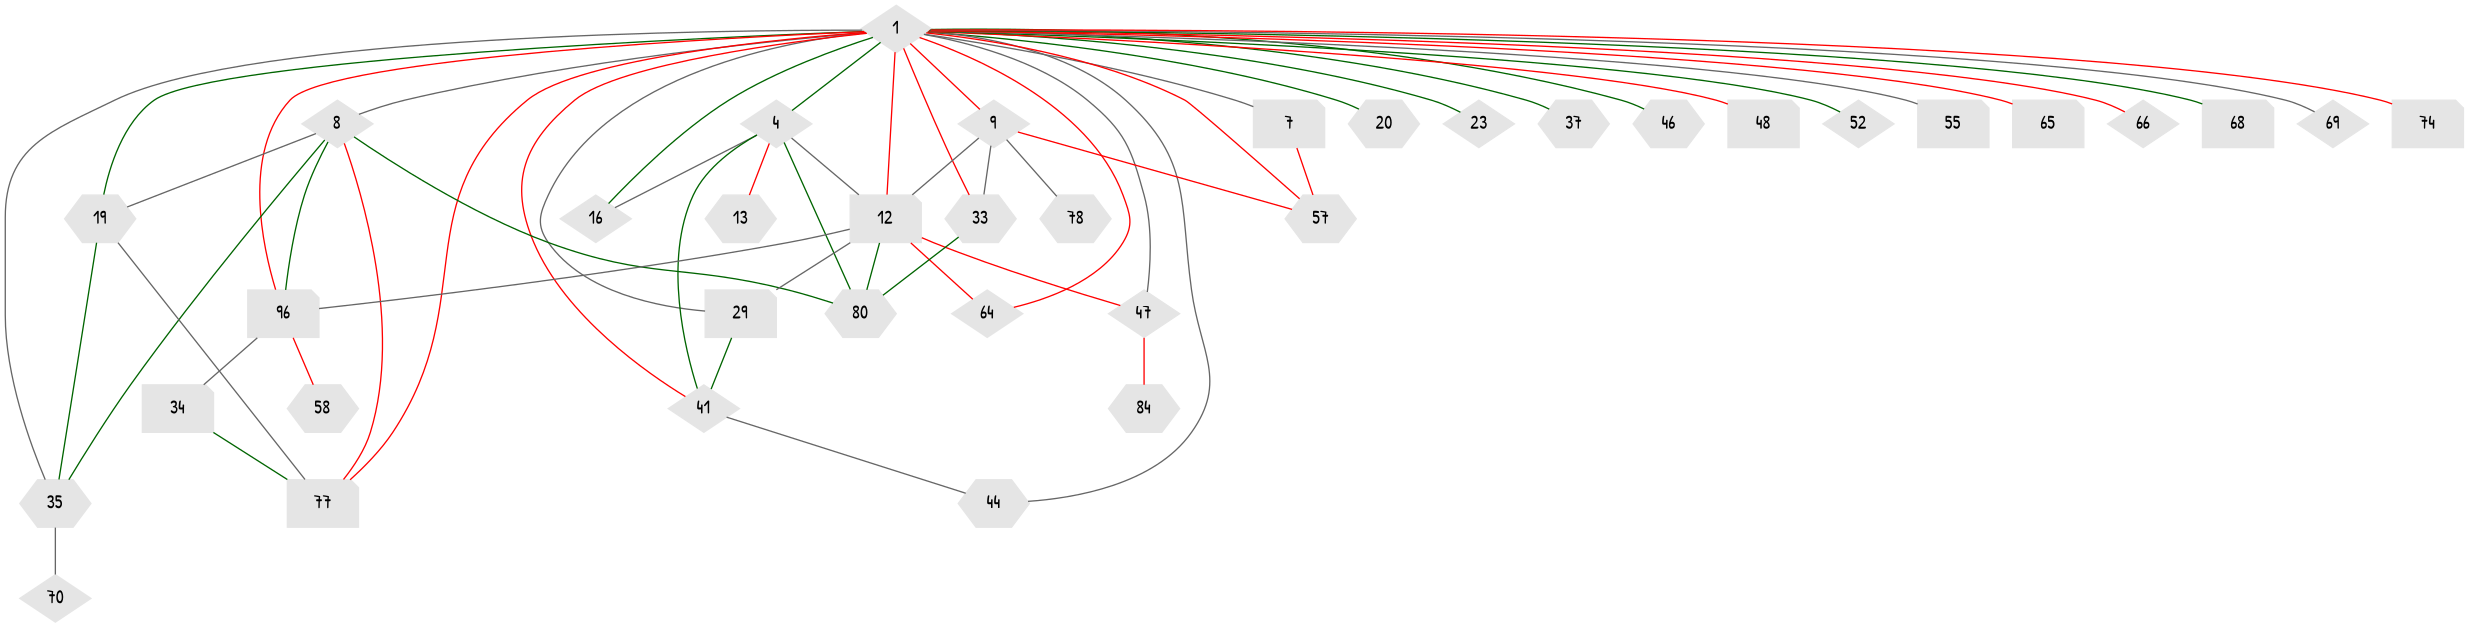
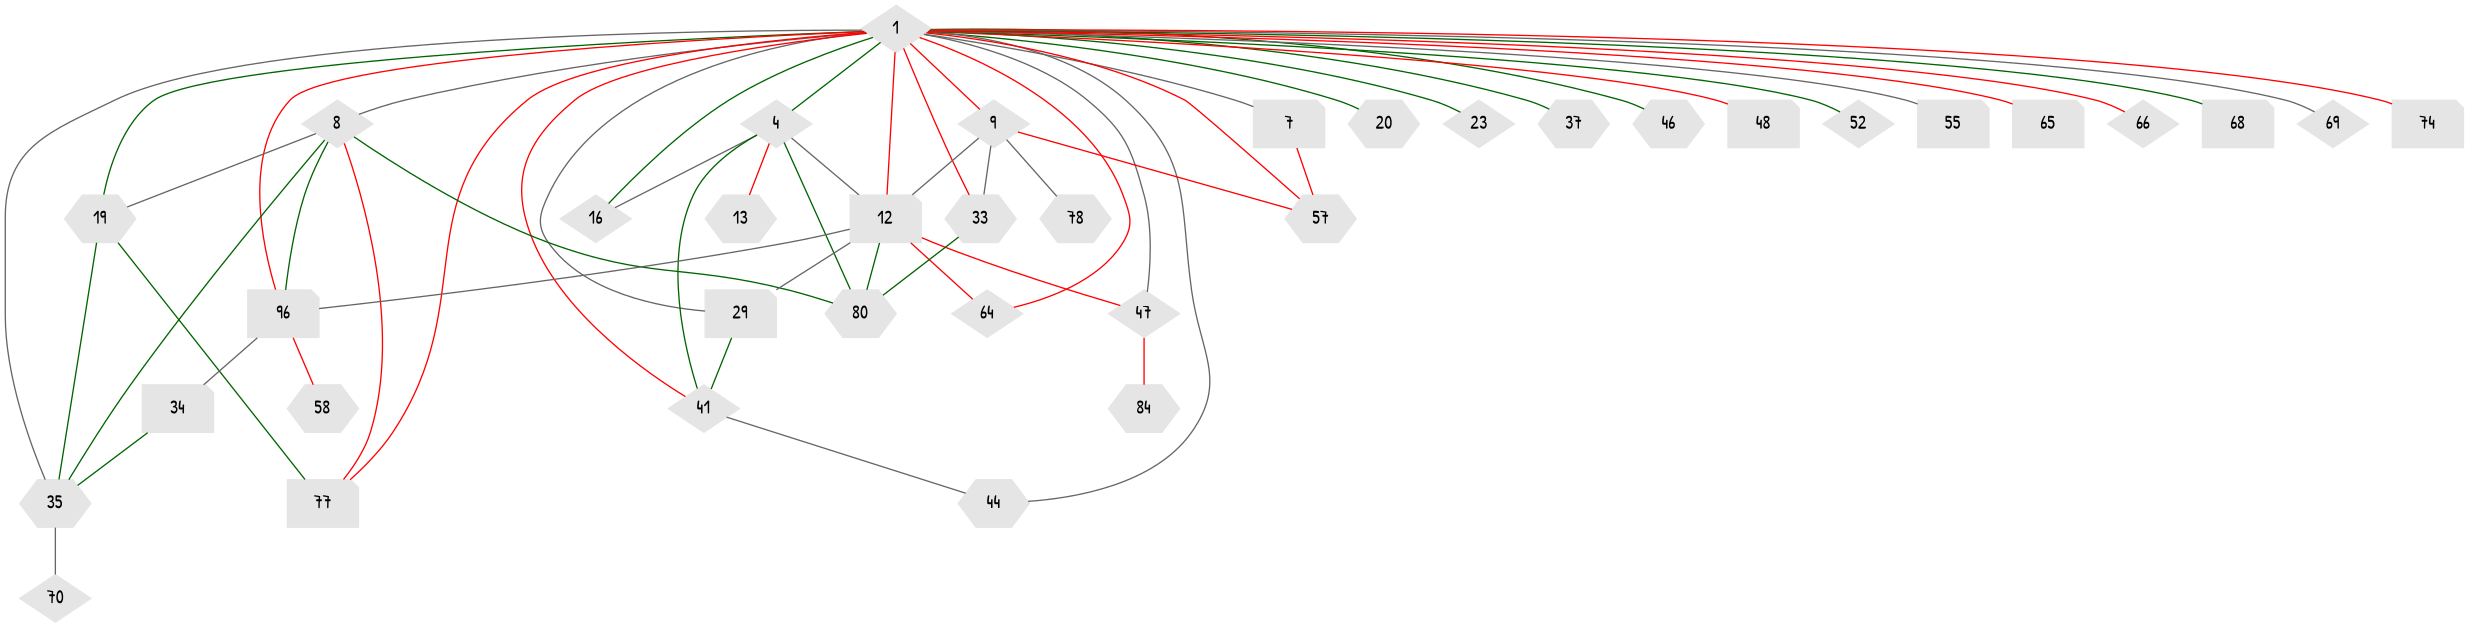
edge "19" -- "77": color gray40 -> darkgreen
edge "34" -- "77": now "34" -- "35"
